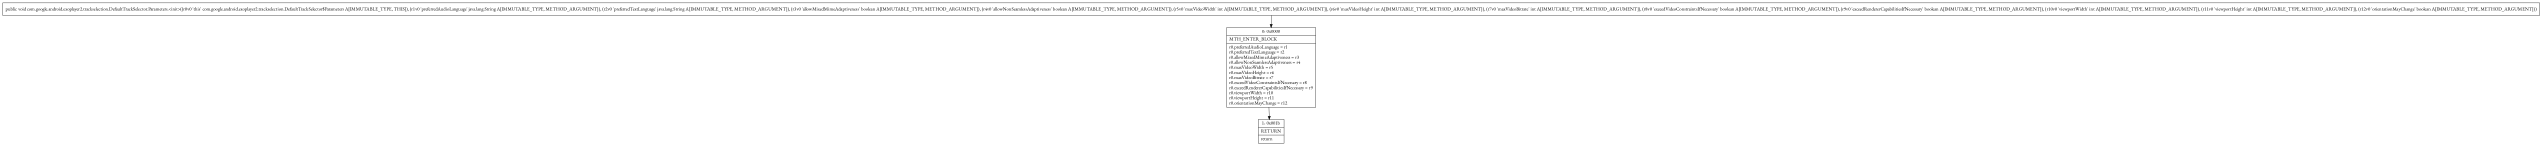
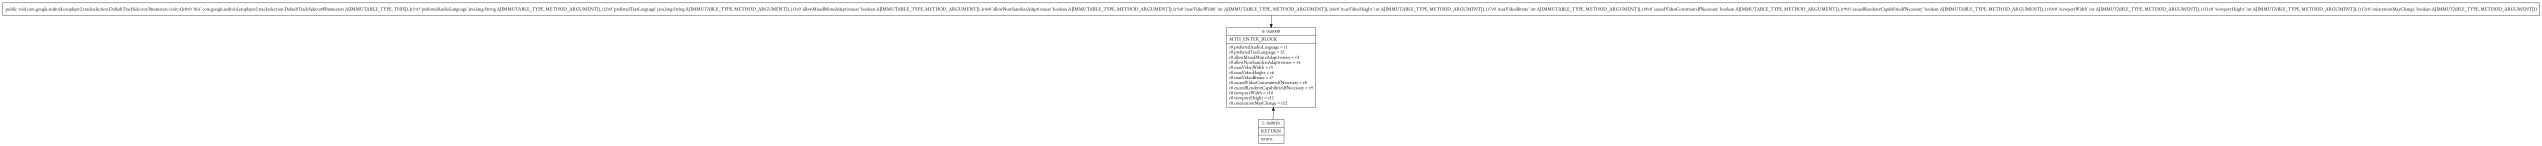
edge "0: 0x0000" -> "1: 0x001b": reversed
